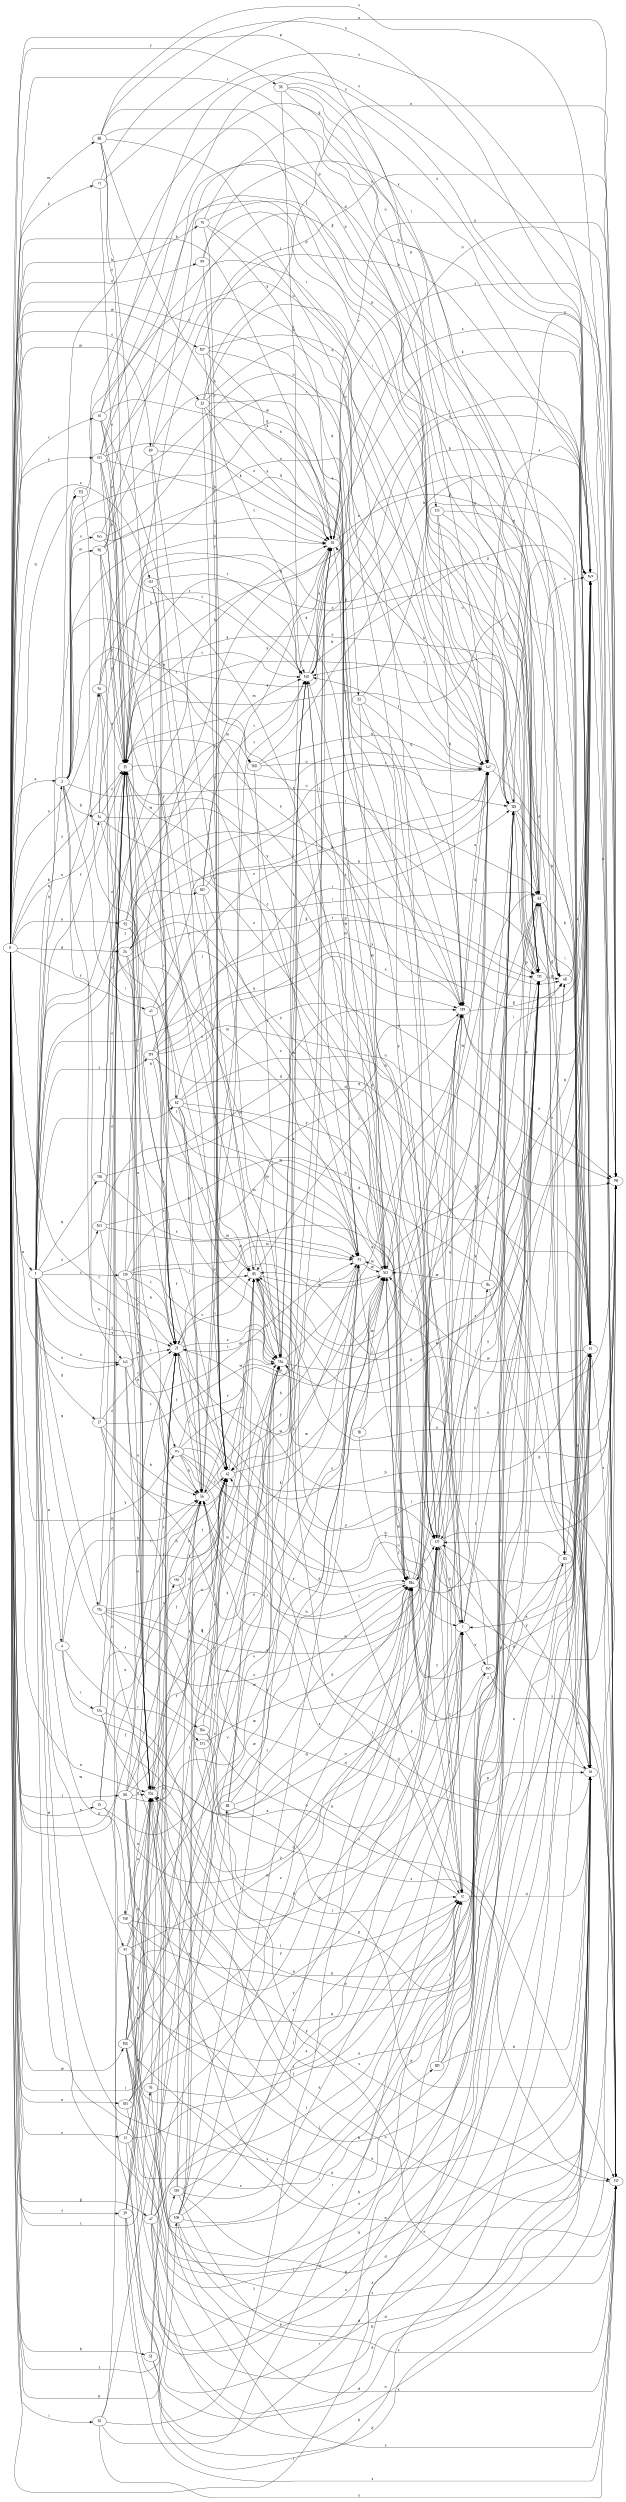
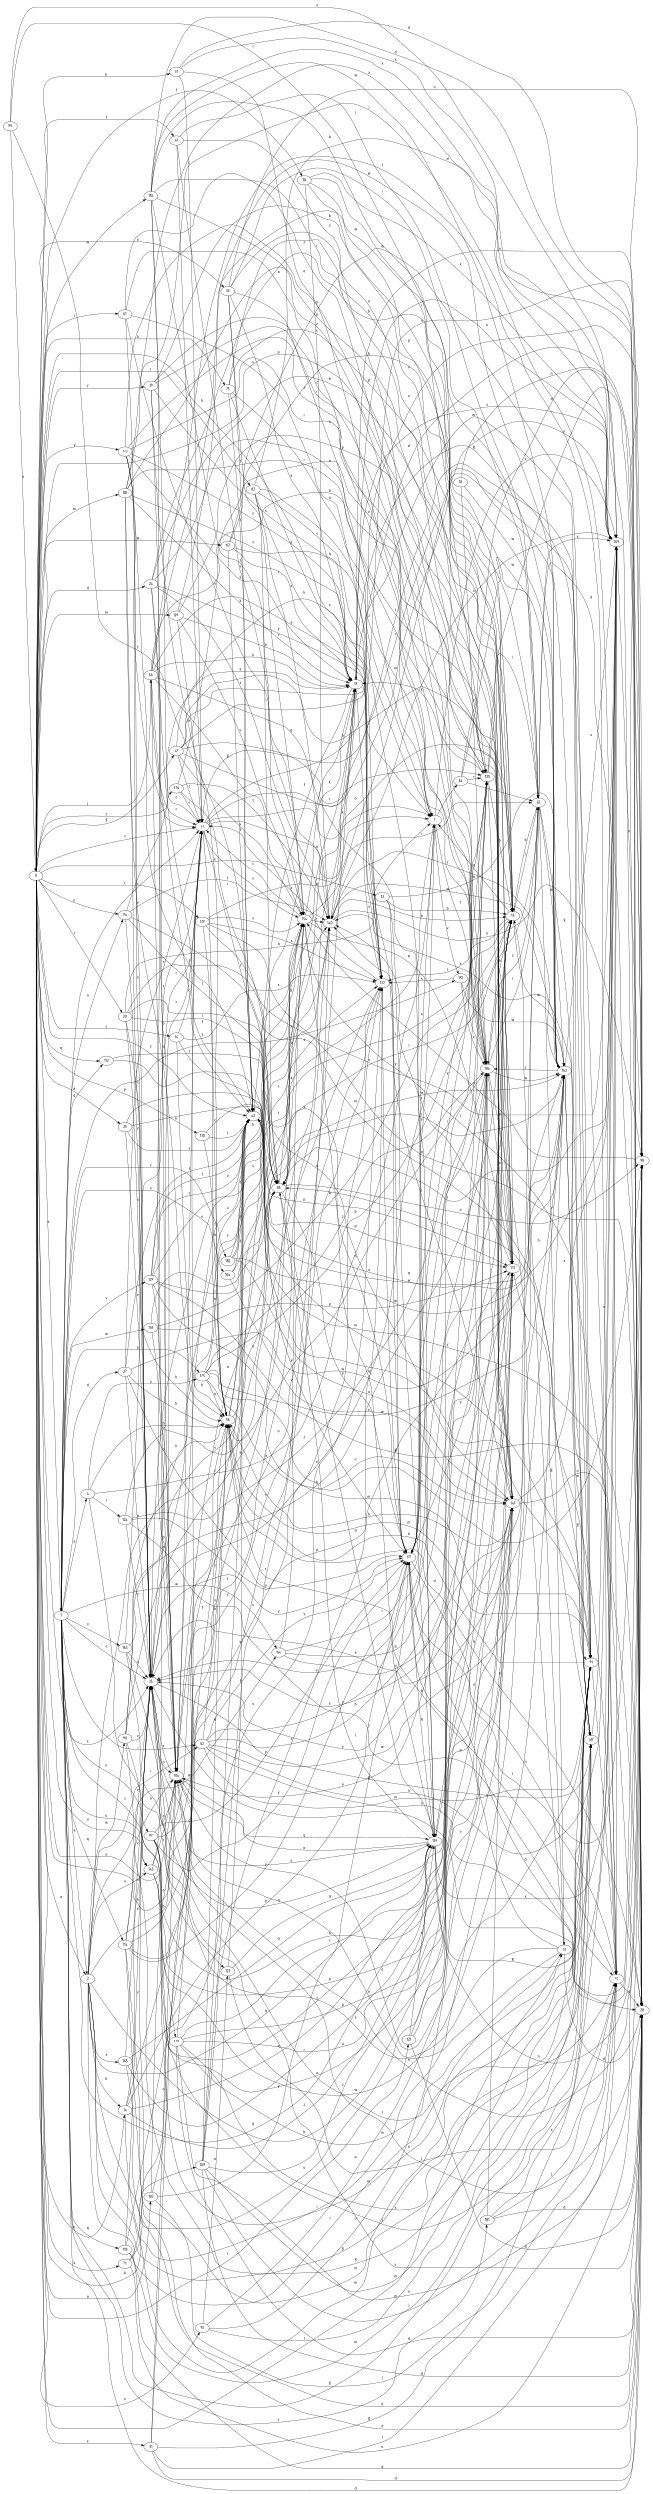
edge "0" -> "99": reversed
edge "93" -> "104": now "93" -> "123"
edge "91" -> "162": removed, label "w"
